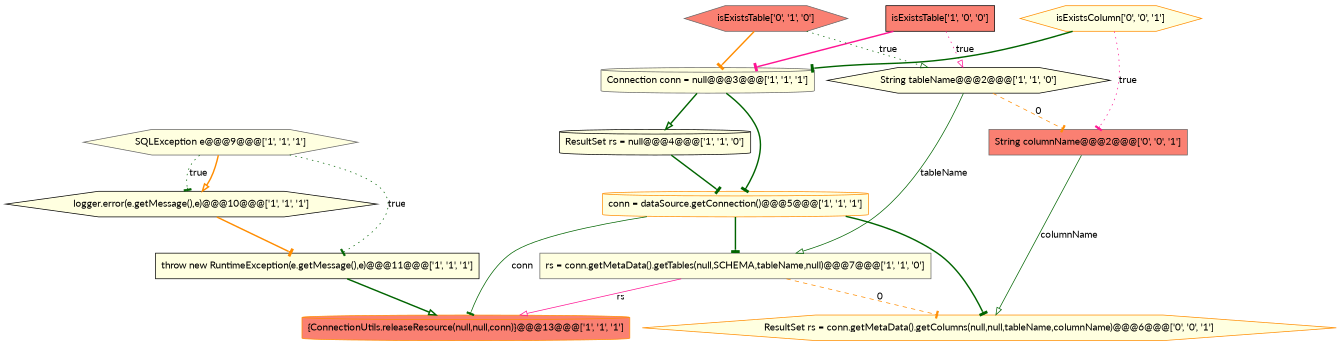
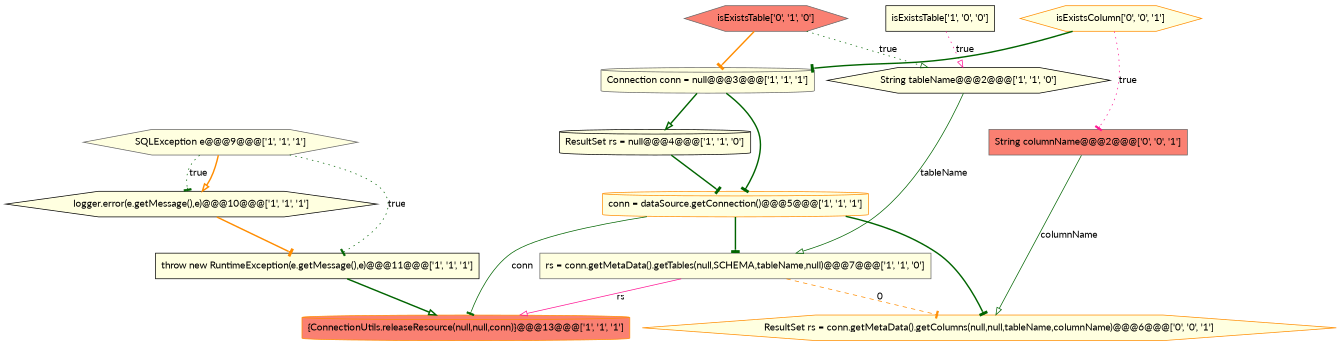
node "isExistsTable['1', '0', '0']": fillcolor salmon -> lightyellow
edge "isExistsTable['1', '0', '0']" -> "Connection conn = null@@@3@@@['1', '1', '1']": removed
edge "String tableName@@@2@@@['1', '1', '0']" -> "String columnName@@@2@@@['0', '0', '1']": removed, label "0"
